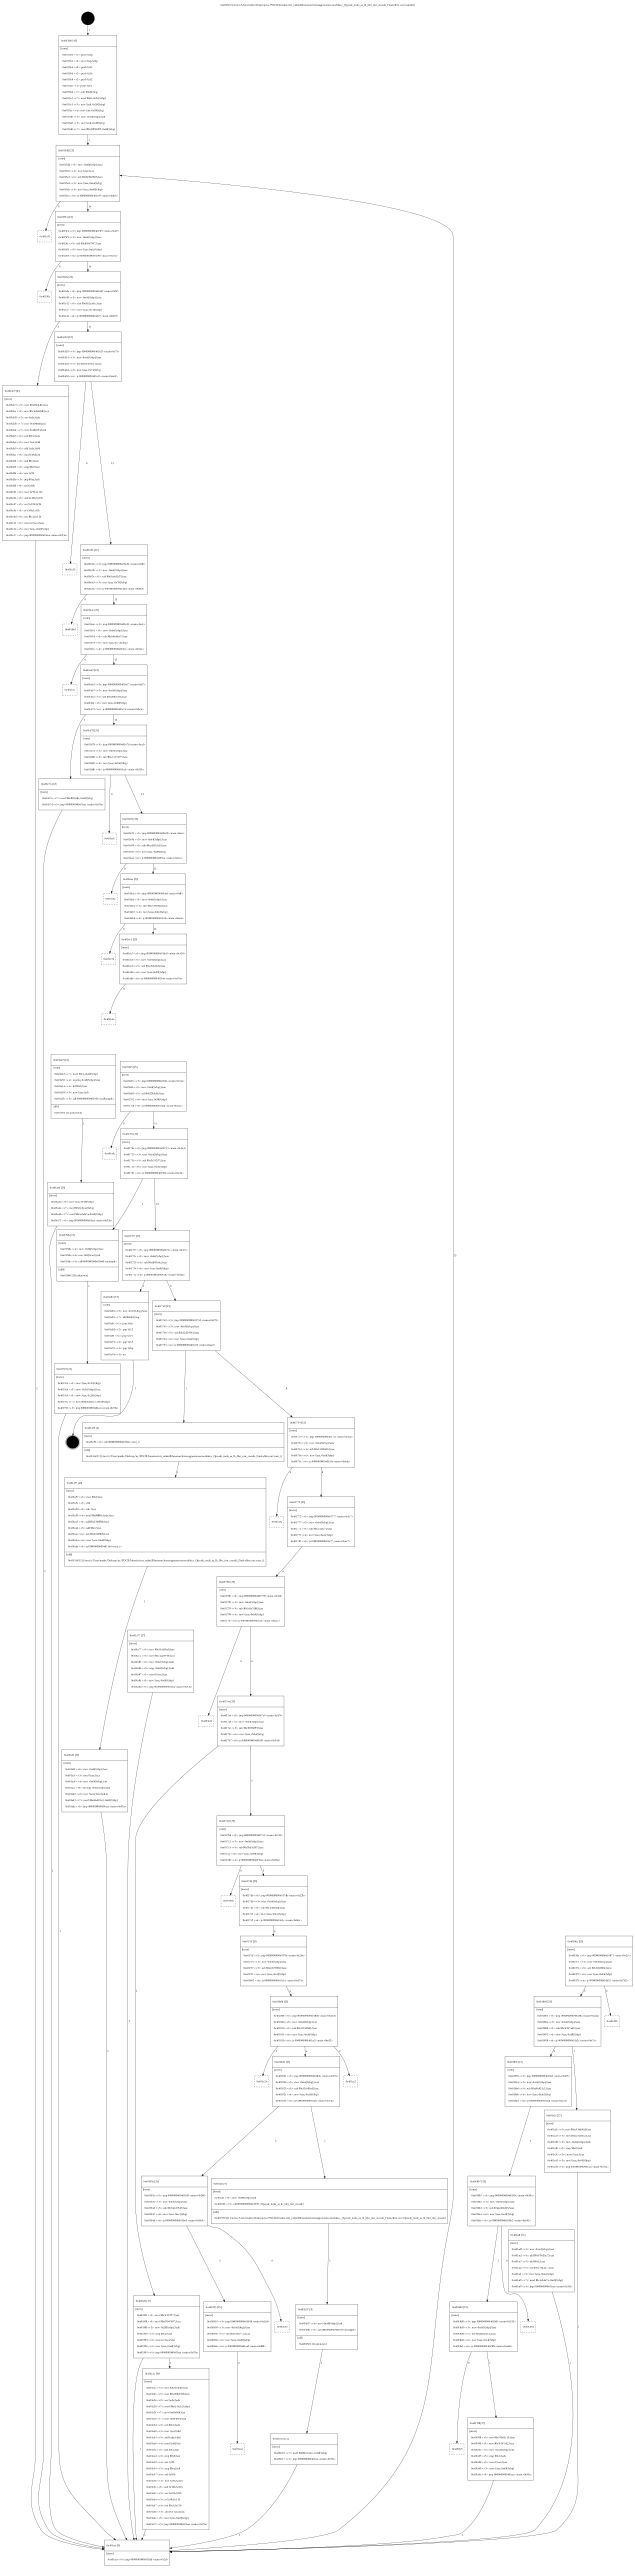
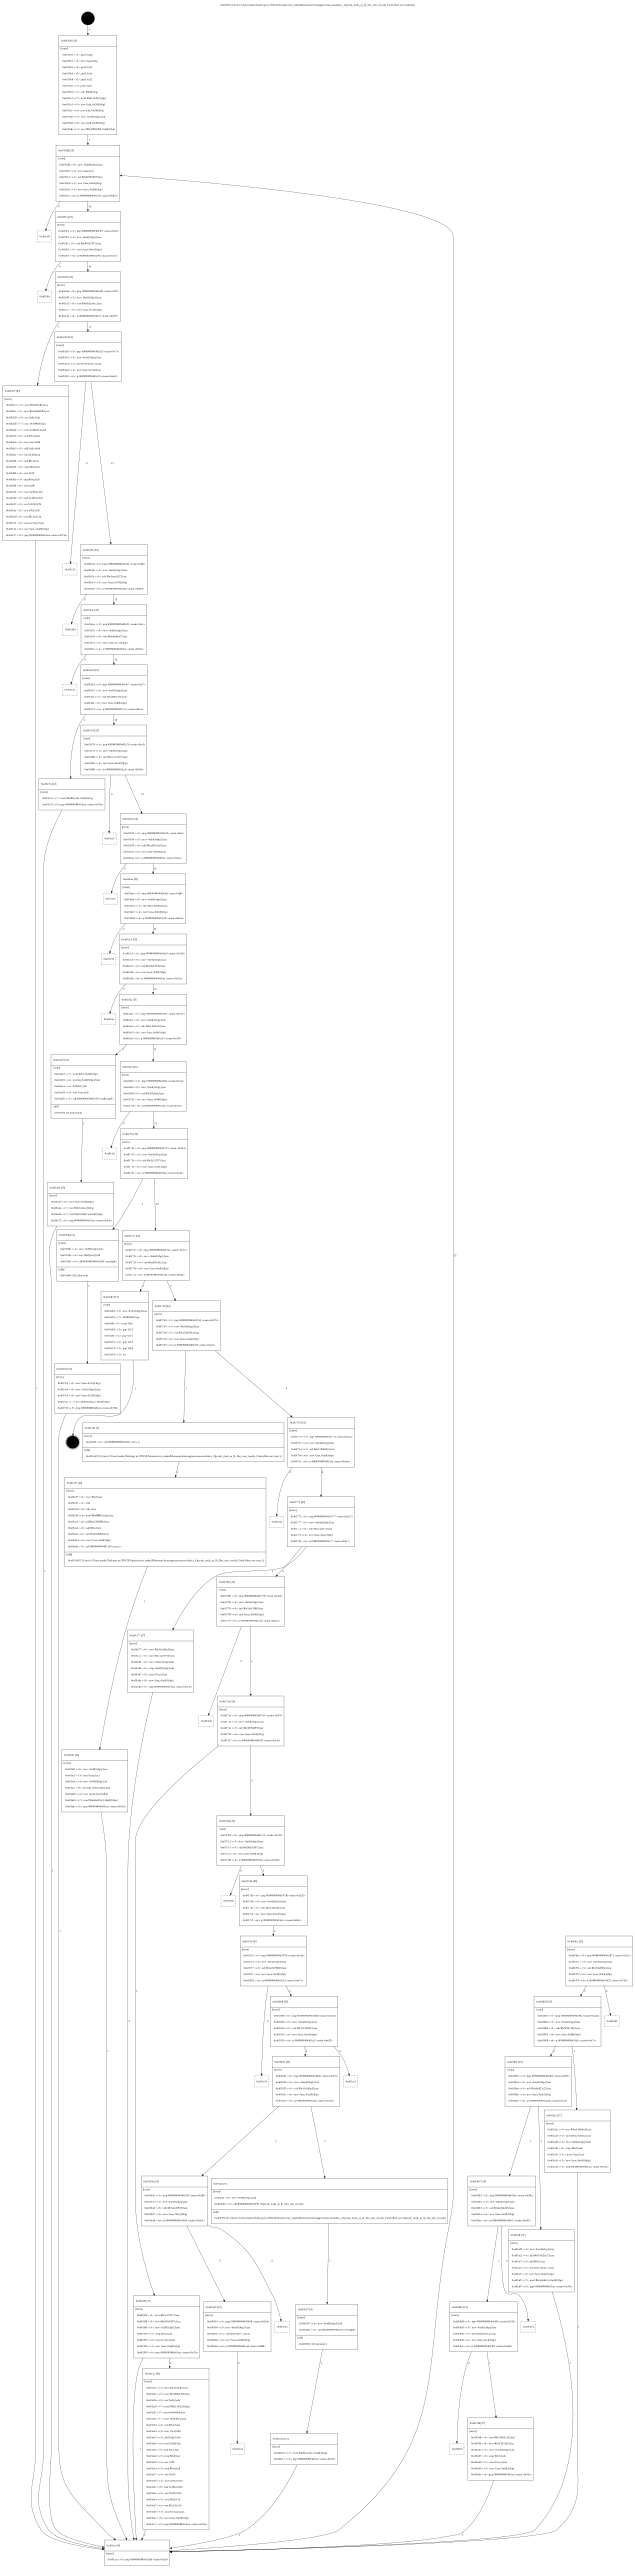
node "0x4016dc [25]": added
edge "0x401772 [25]" -> "0x401a77 [27]": added, label "2"
edge "0x401808 [25]" -> "0x401c24": now "0x4017ef [25]" -> "0x401c24"
edge "0x40189e [25]" -> "0x401adf [31]": added, label "1"
